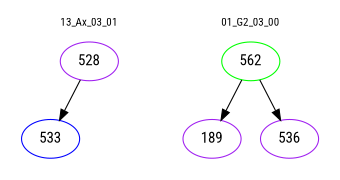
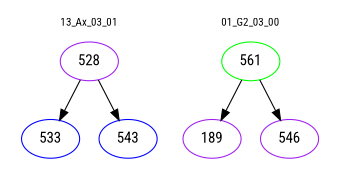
node "562": label "562" -> "561"
node "543": added
node "536": label "536" -> "546"
